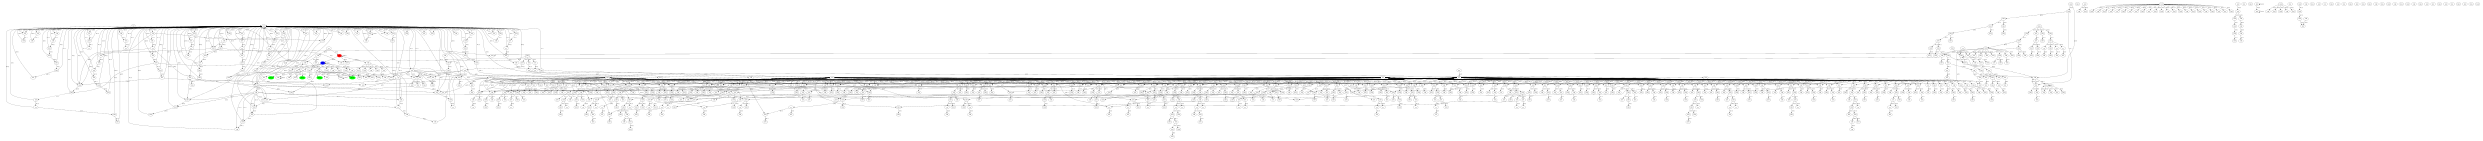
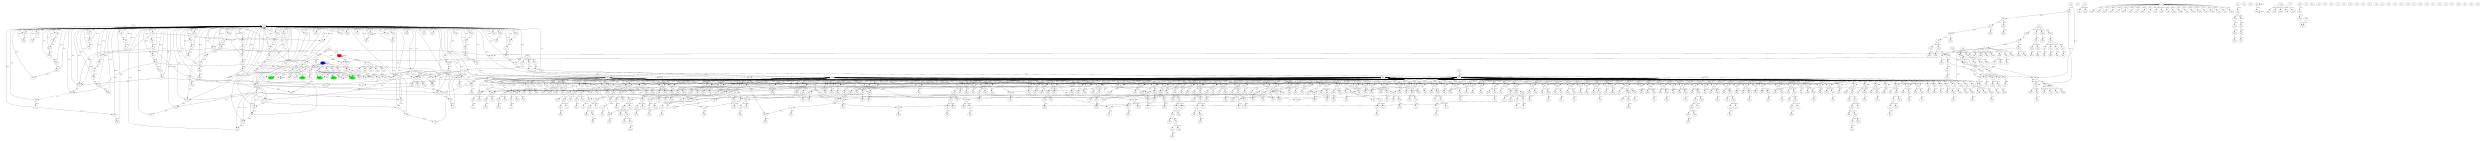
node "KEY_F": added
